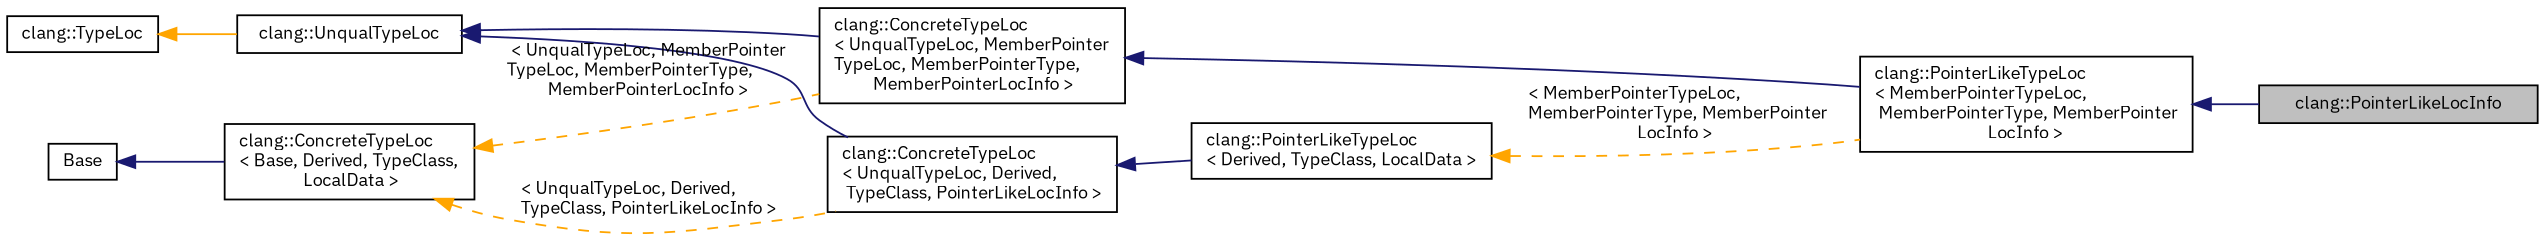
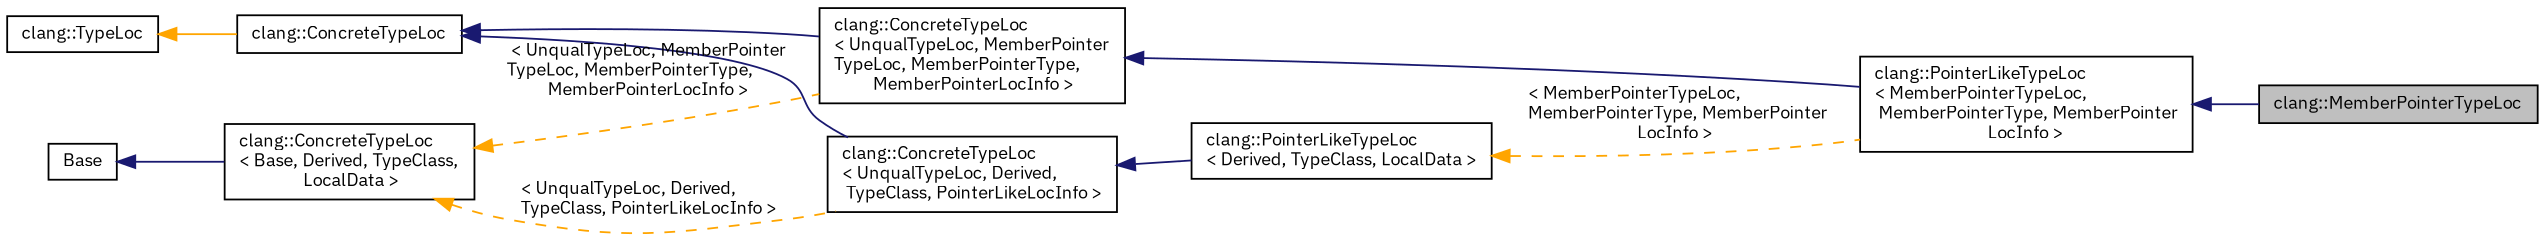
node "clang::UnqualTypeLoc": label "clang::UnqualTypeLoc" -> "clang::ConcreteTypeLoc"
node "clang::PointerLikeLocInfo": label "clang::PointerLikeLocInfo" -> "clang::MemberPointerTypeLoc"
